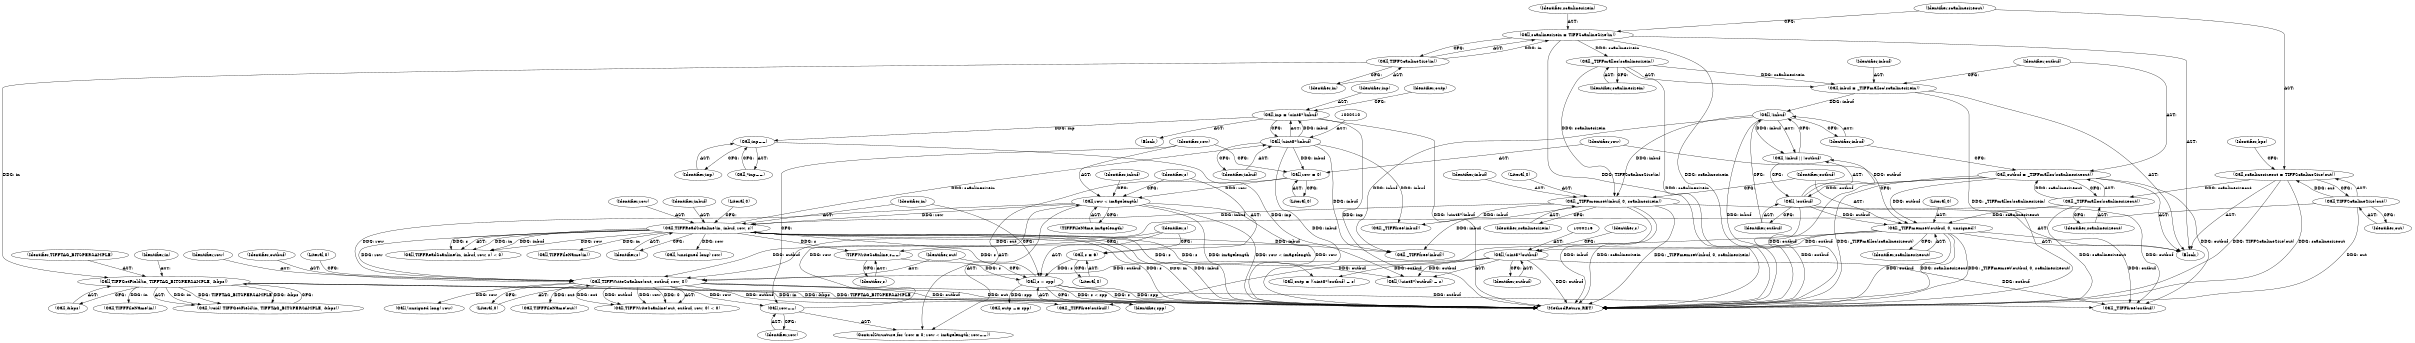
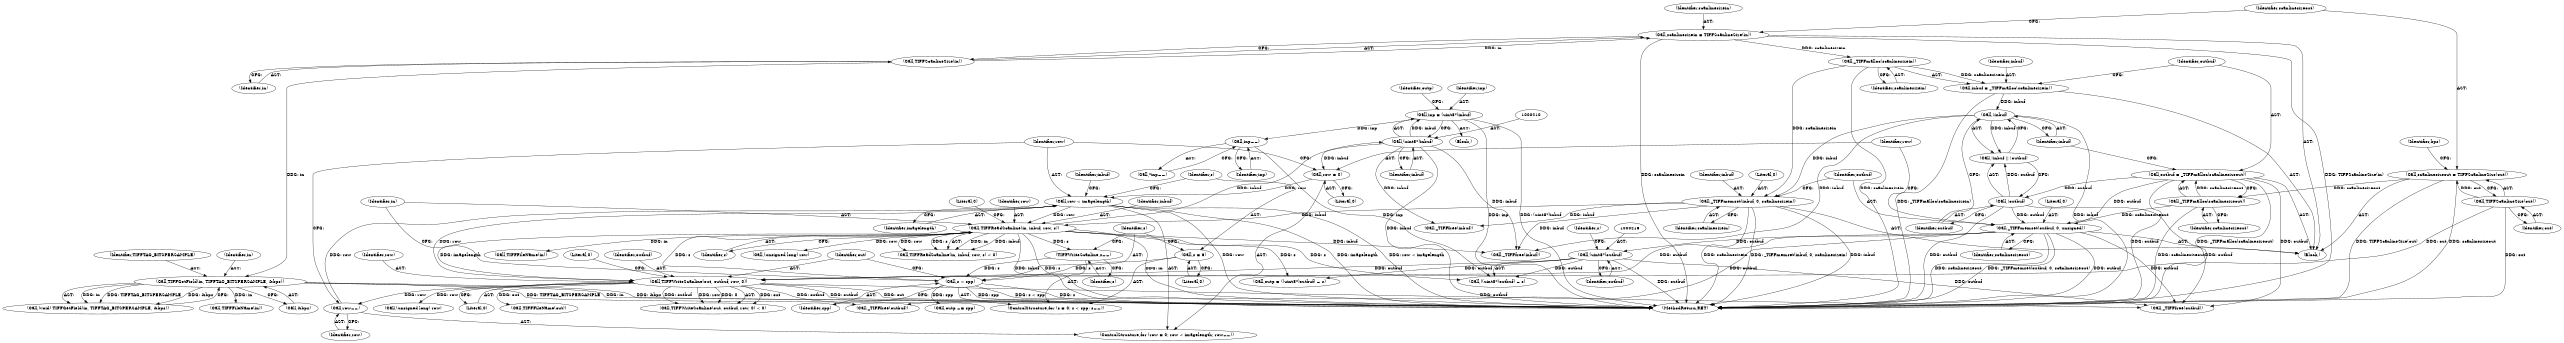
edge "(Call,TIFFReadScanline(in, inbuf, row, s))" -> "(Call,(uint8*)inbuf)": label "DDG: scanlinesizein" -> "DDG: inbuf"
node "(TIFFFileName,imagelength)": label "(TIFFFileName,imagelength)" -> "(Identifier,imagelength)"
edge "(Call,TIFFReadScanline(in, inbuf, row, s))" -> "(Call,TIFFWriteScanline(out, outbuf, row, 0))": label "DDG: row" -> "DDG: imagelength"
node "(ControlStructure,for (s = 0; s < spp; s++))": added
